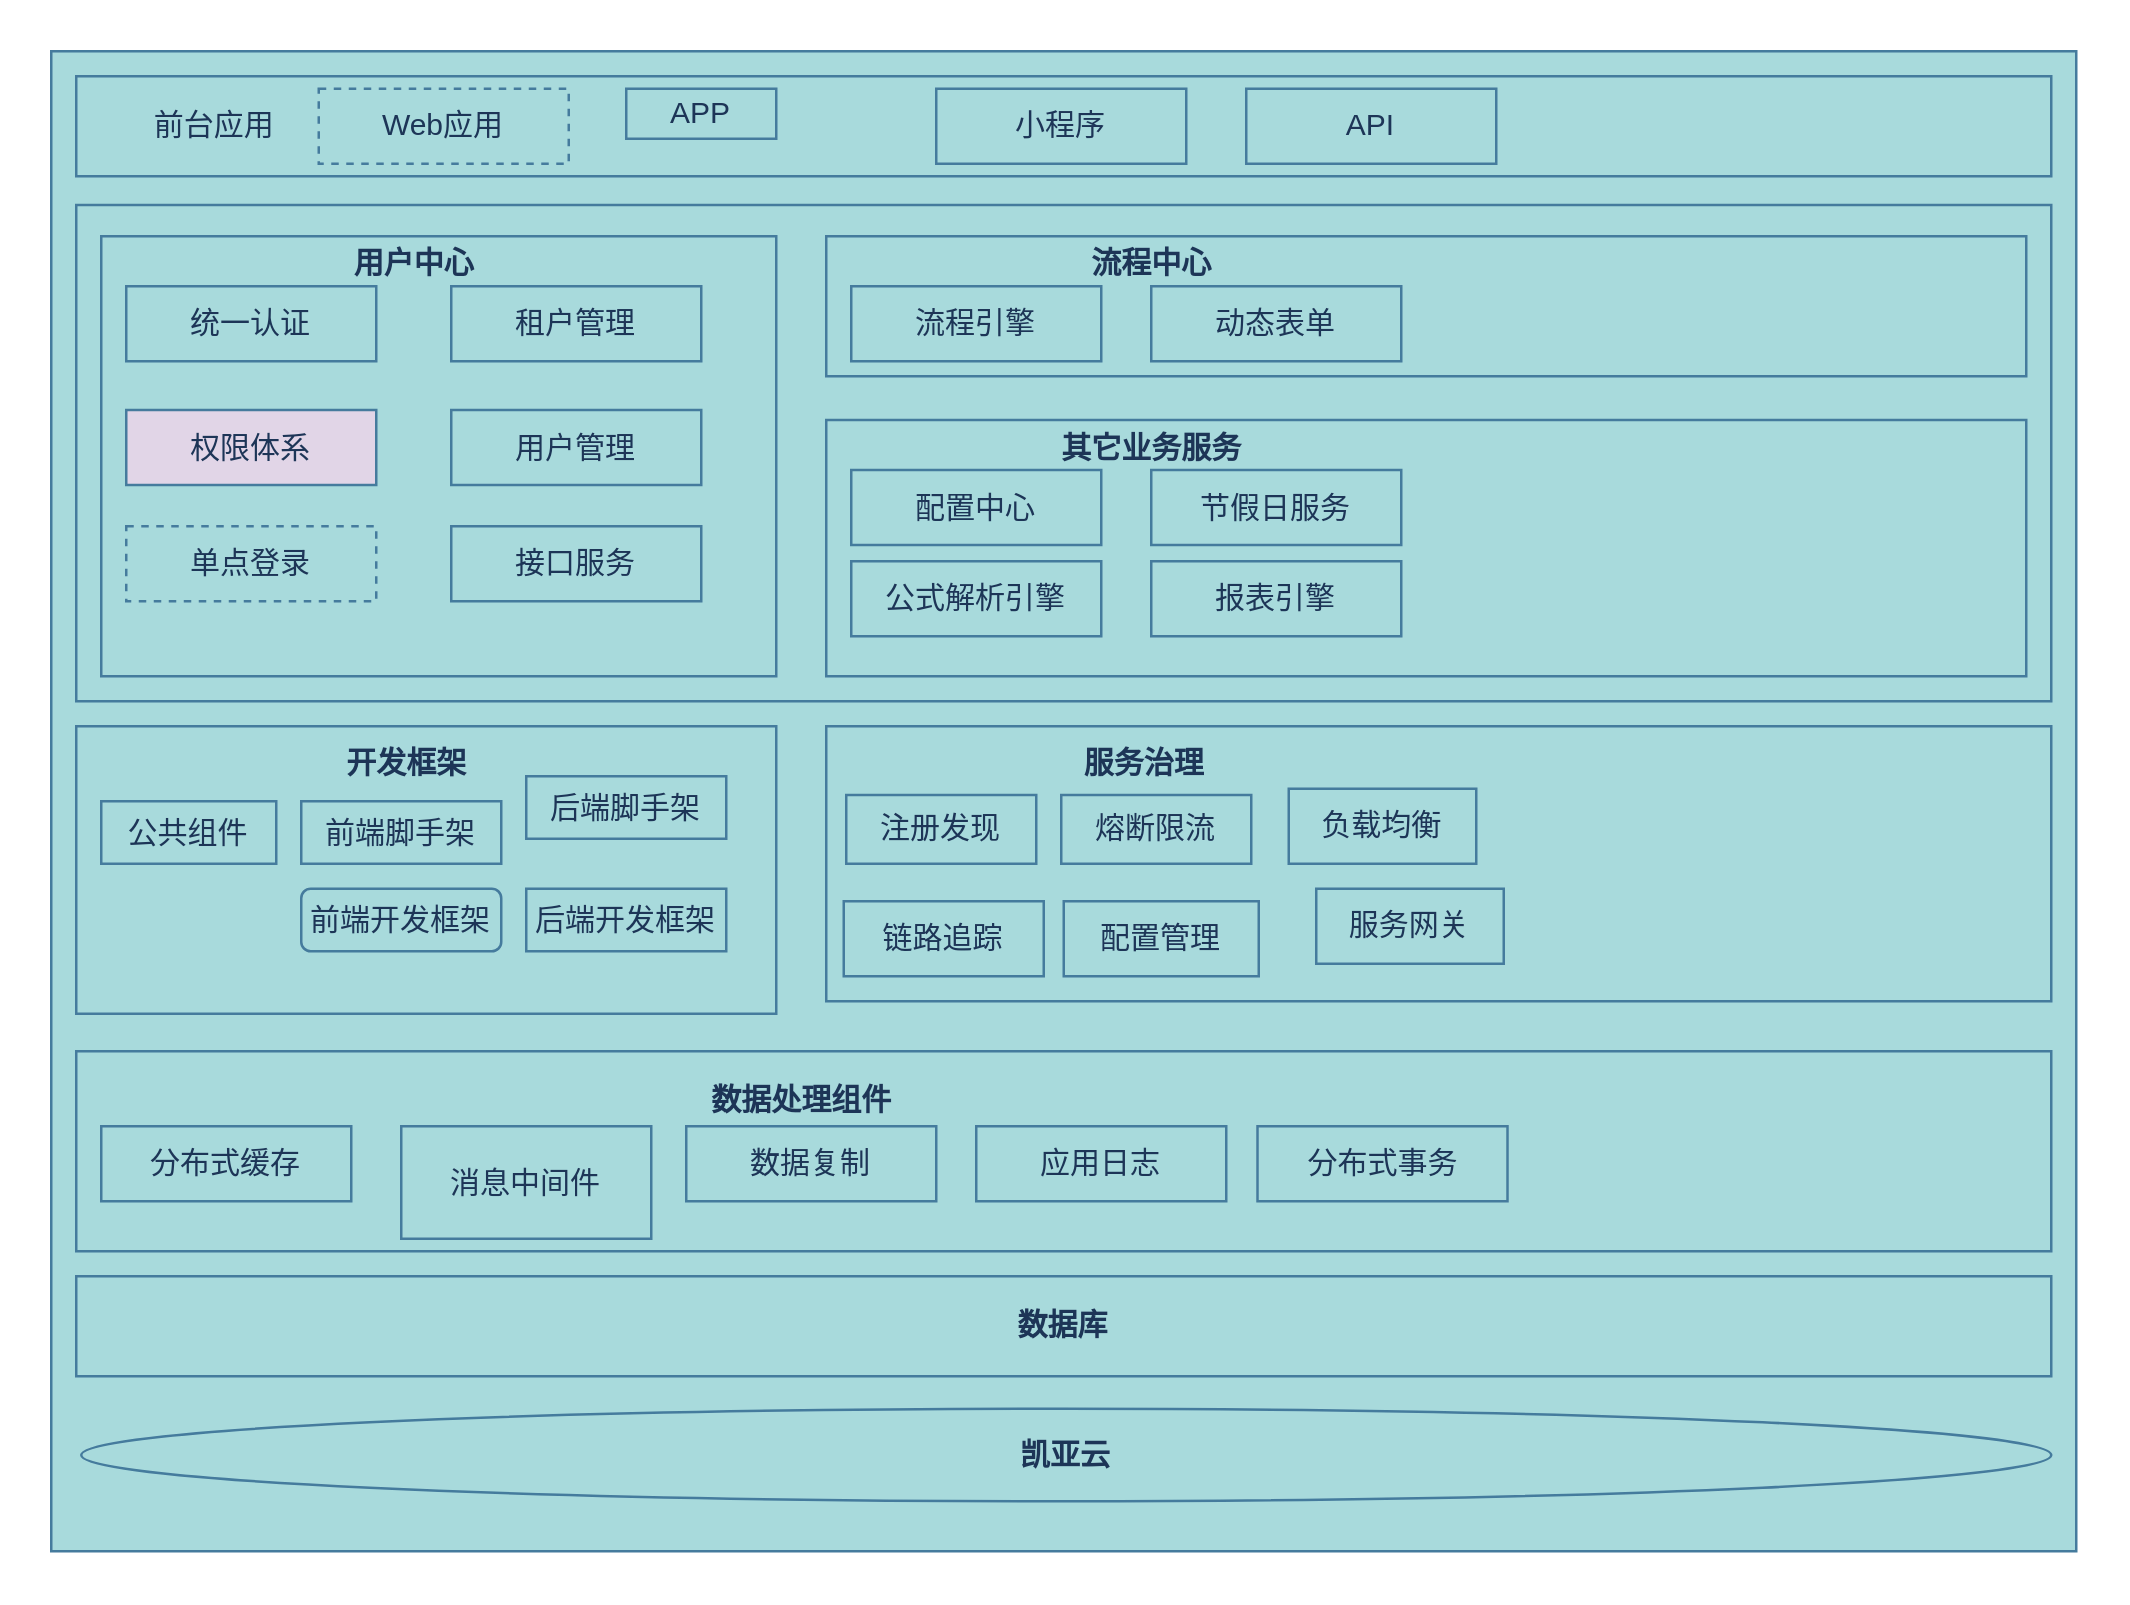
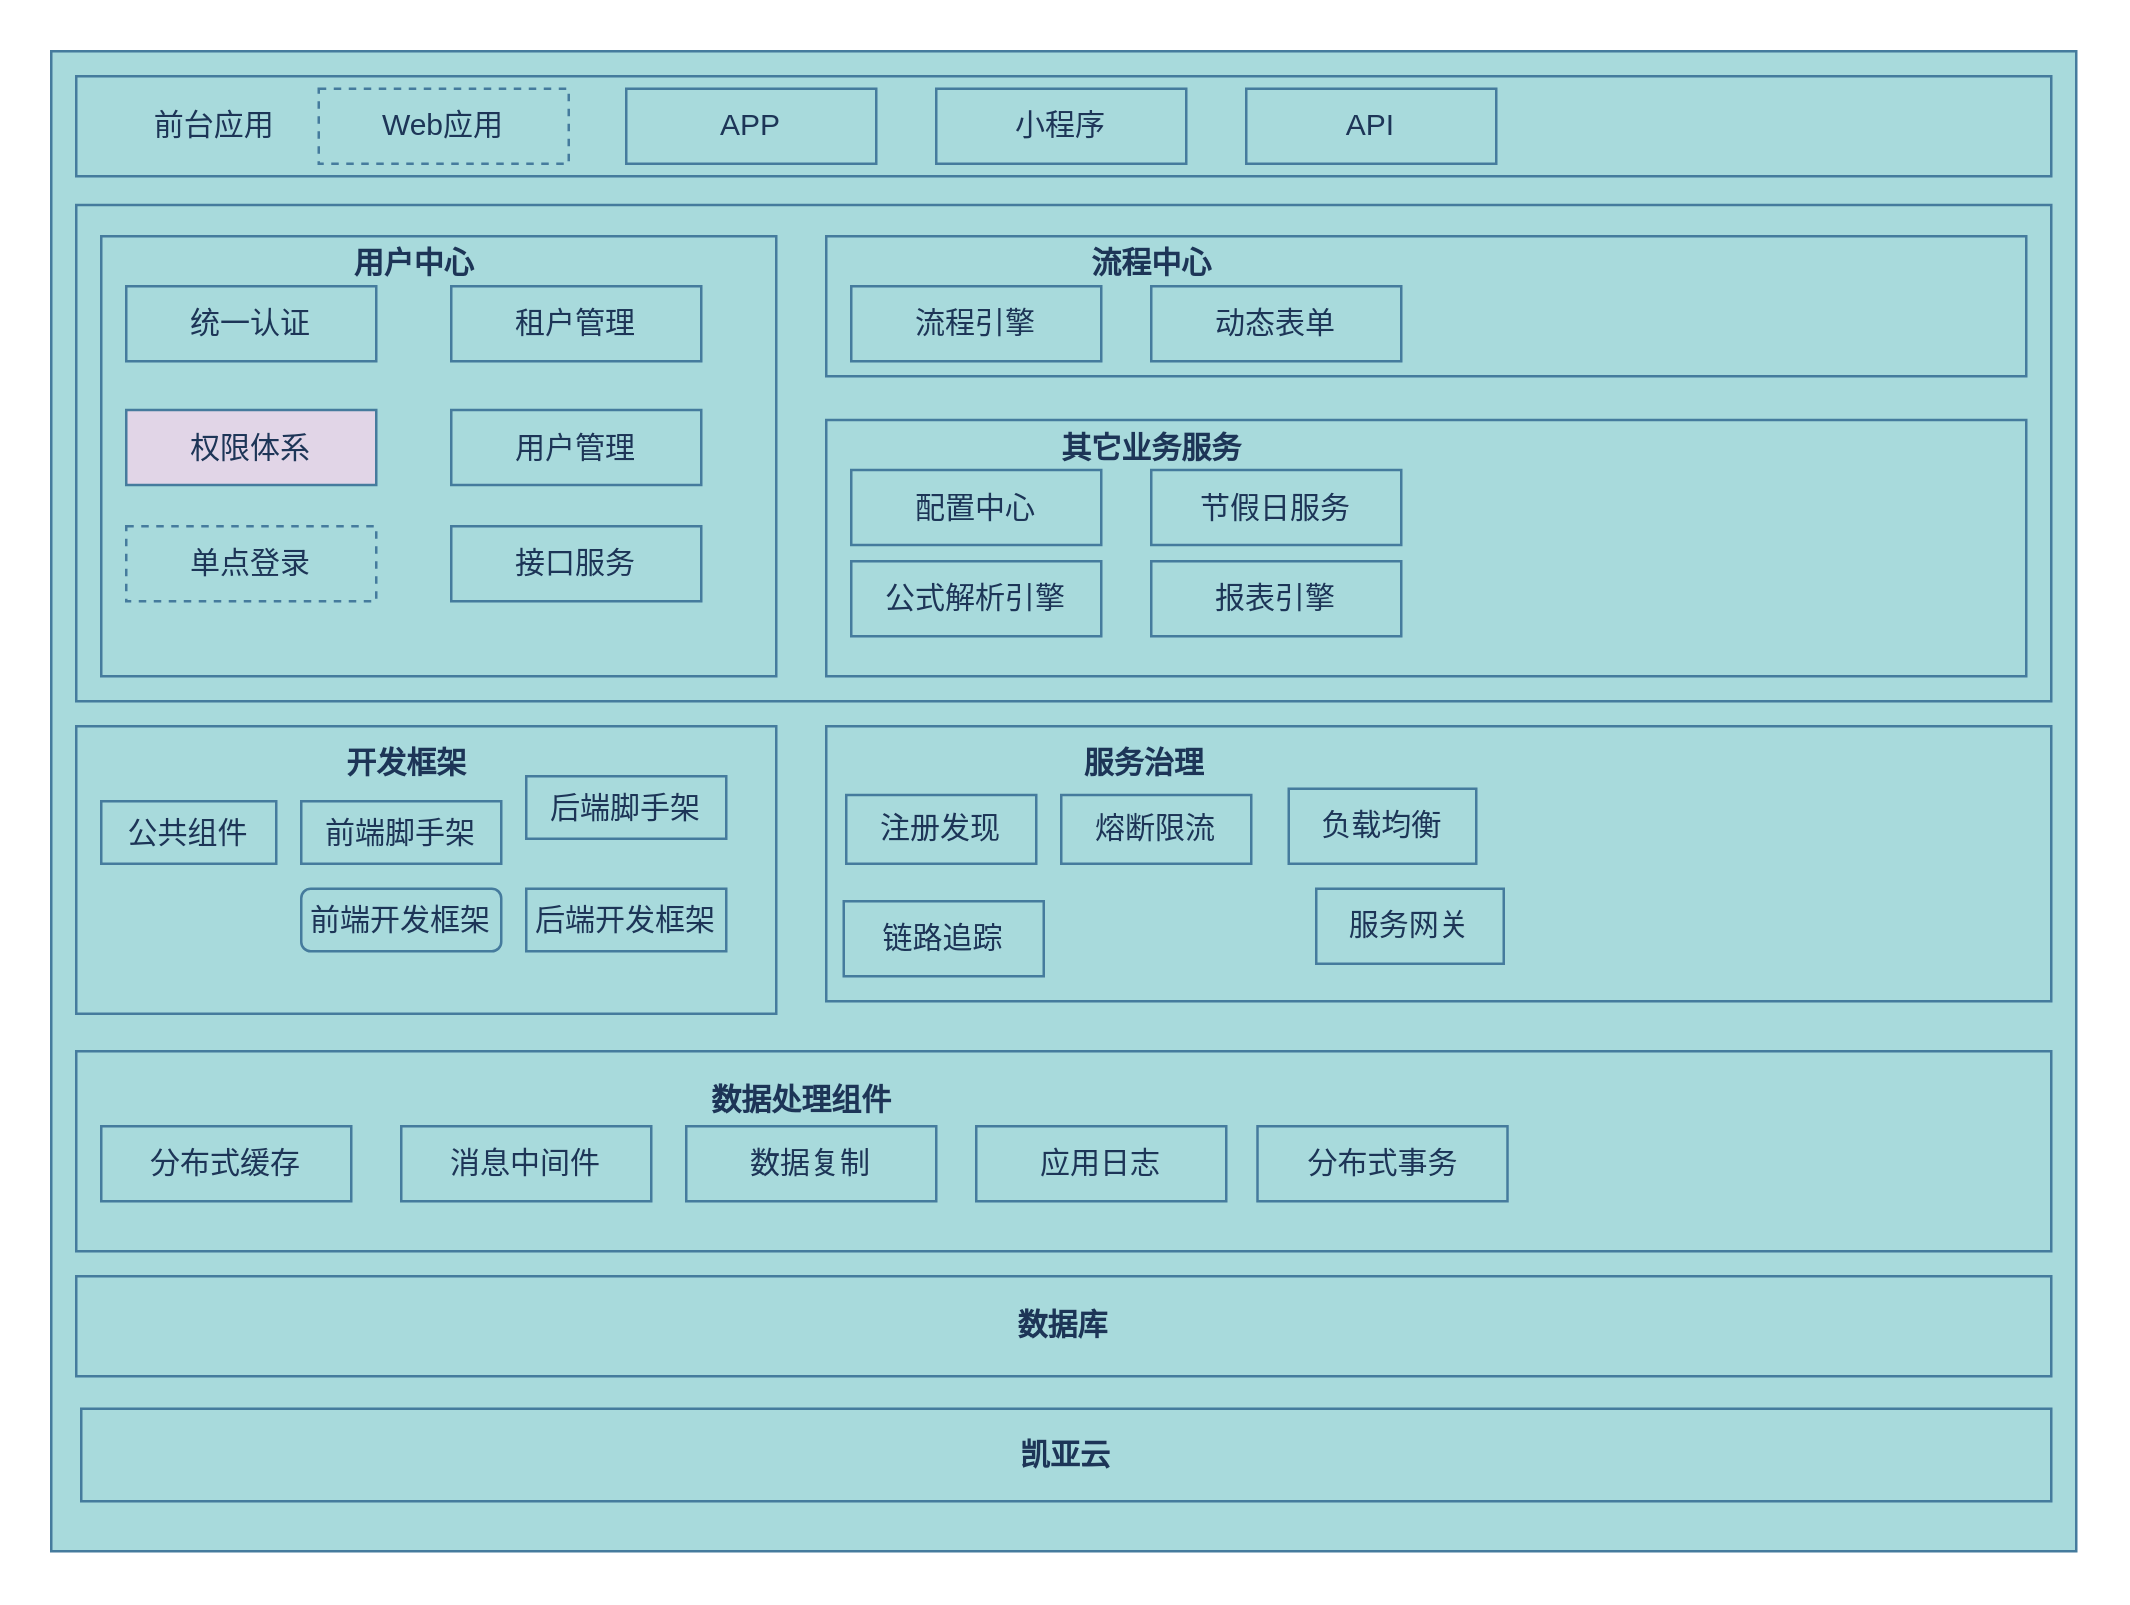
node "APP": size 150x50 -> 250x75
node "配置管理": removed
node "消息中间件": size 250x113 -> 250x75
node "凯亚云": shape ellipse -> rectangle
